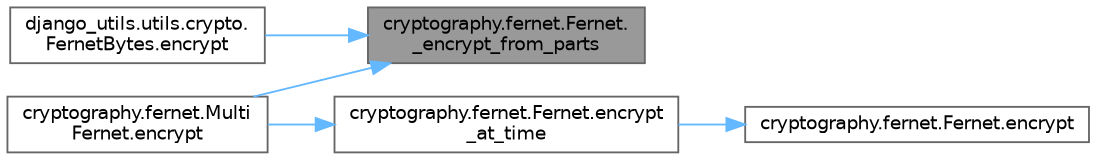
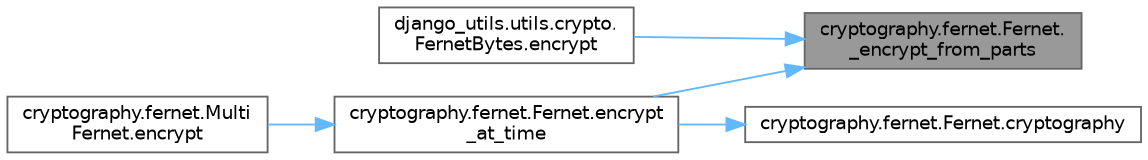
edge "cryptography.fernet.Multi Fernet.encrypt" -> "cryptography.fernet.Fernet. _encrypt_from_parts": now "cryptography.fernet.Fernet.encrypt _at_time" -> "cryptography.fernet.Fernet. _encrypt_from_parts"
node "cryptography.fernet.Fernet.encrypt": label "cryptography.fernet.Fernet.encrypt" -> "cryptography.fernet.Fernet.cryptography"
